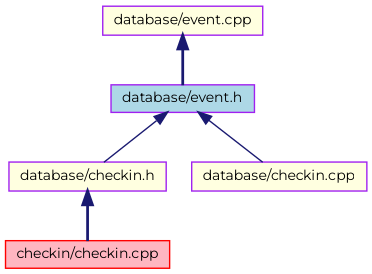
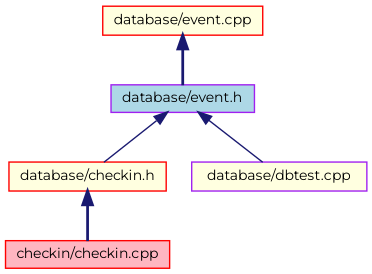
node "database/event.cpp": color purple -> red
node "database/checkin.h": color purple -> red
node "database/checkin.cpp": label "database/checkin.cpp" -> "database/dbtest.cpp"
